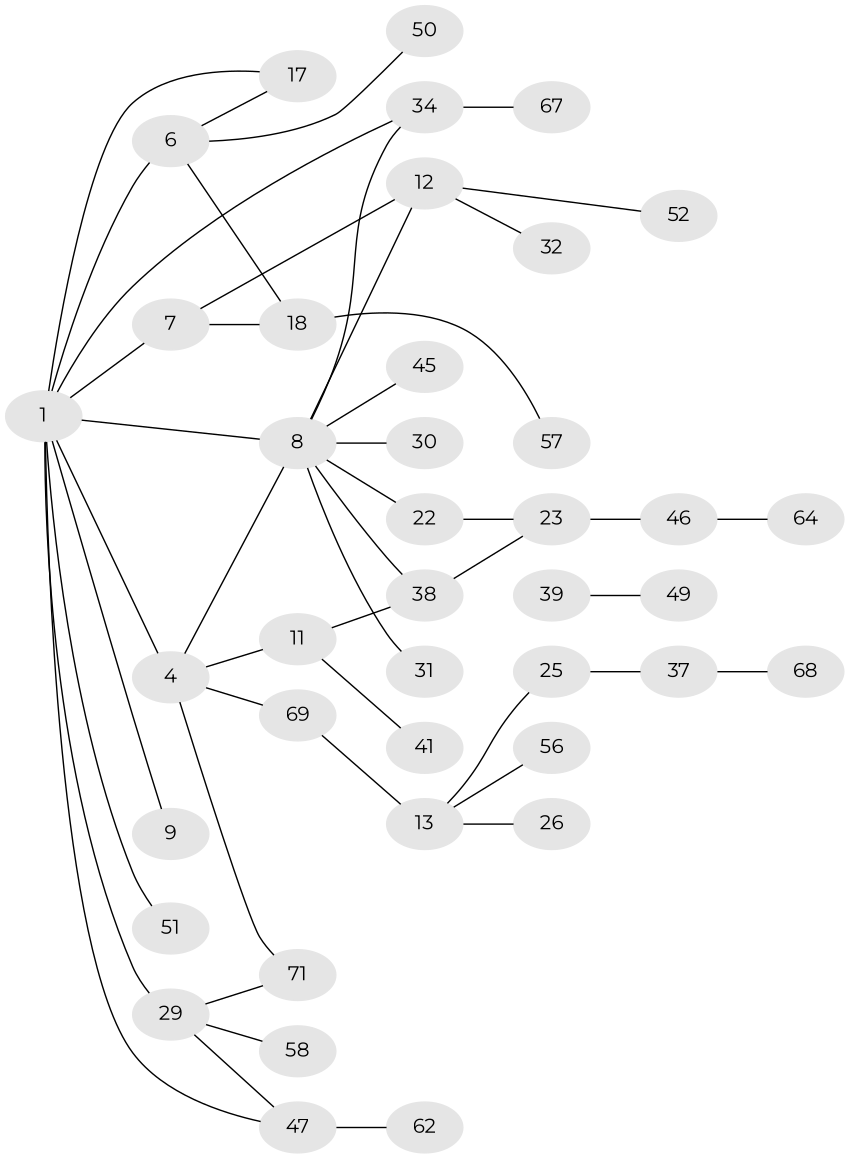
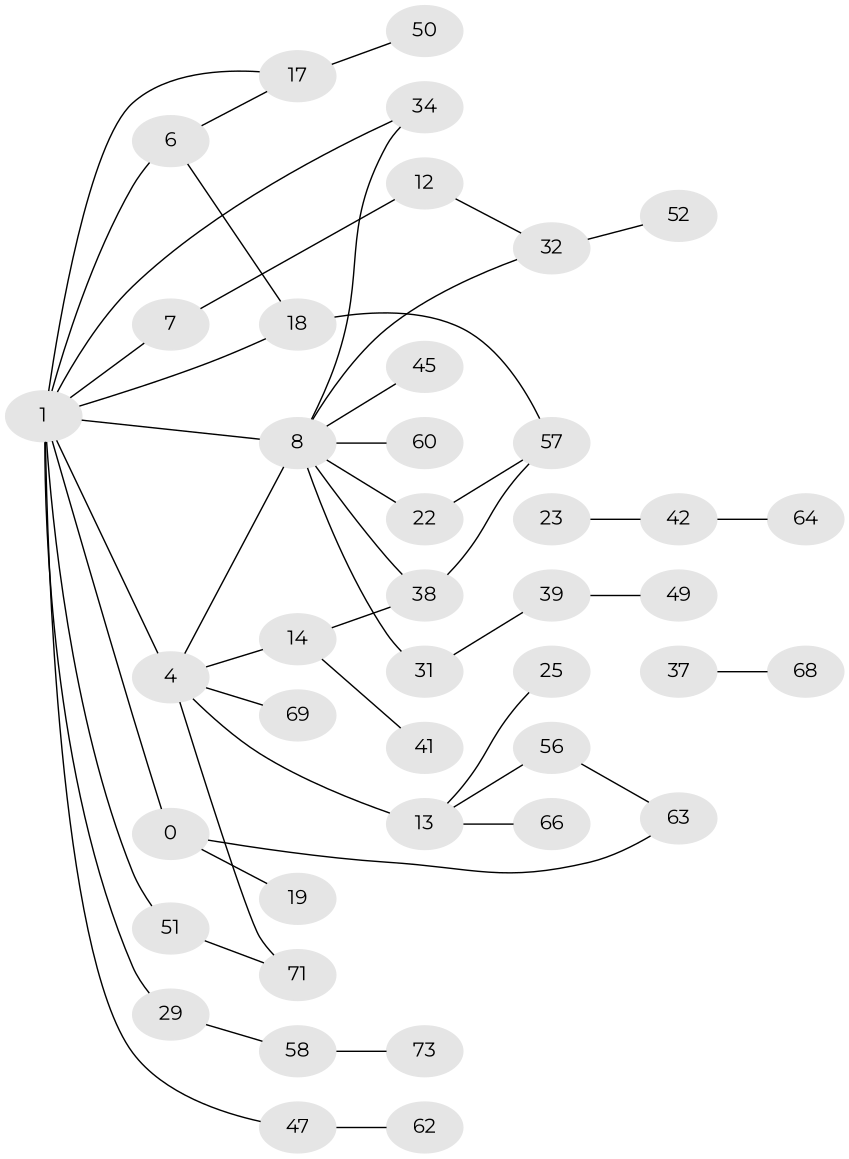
node "67": removed
edge "50" -- "6": now "50" -- "17"
edge "12" -- "52": now "32" -- "52"
edge "12" -- "8": now "32" -- "8"
edge "7" -- "18": now "1" -- "18"
node "30": label "30" -> "60"
edge "22" -- "23": now "22" -- "57"
node "46": label "46" -> "42"
edge "23" -- "38": now "57" -- "38"
edge "39" -- "31": added
node "11": label "11" -> "14"
edge "25" -- "37": removed
edge "69" -- "13": now "4" -- "13"
node "63": added
node "26": label "26" -> "66"
node "9": label "9" -> "0"
node "19": added
edge "71" -- "29": now "71" -- "51"
node "73": added
edge "29" -- "47": removed
